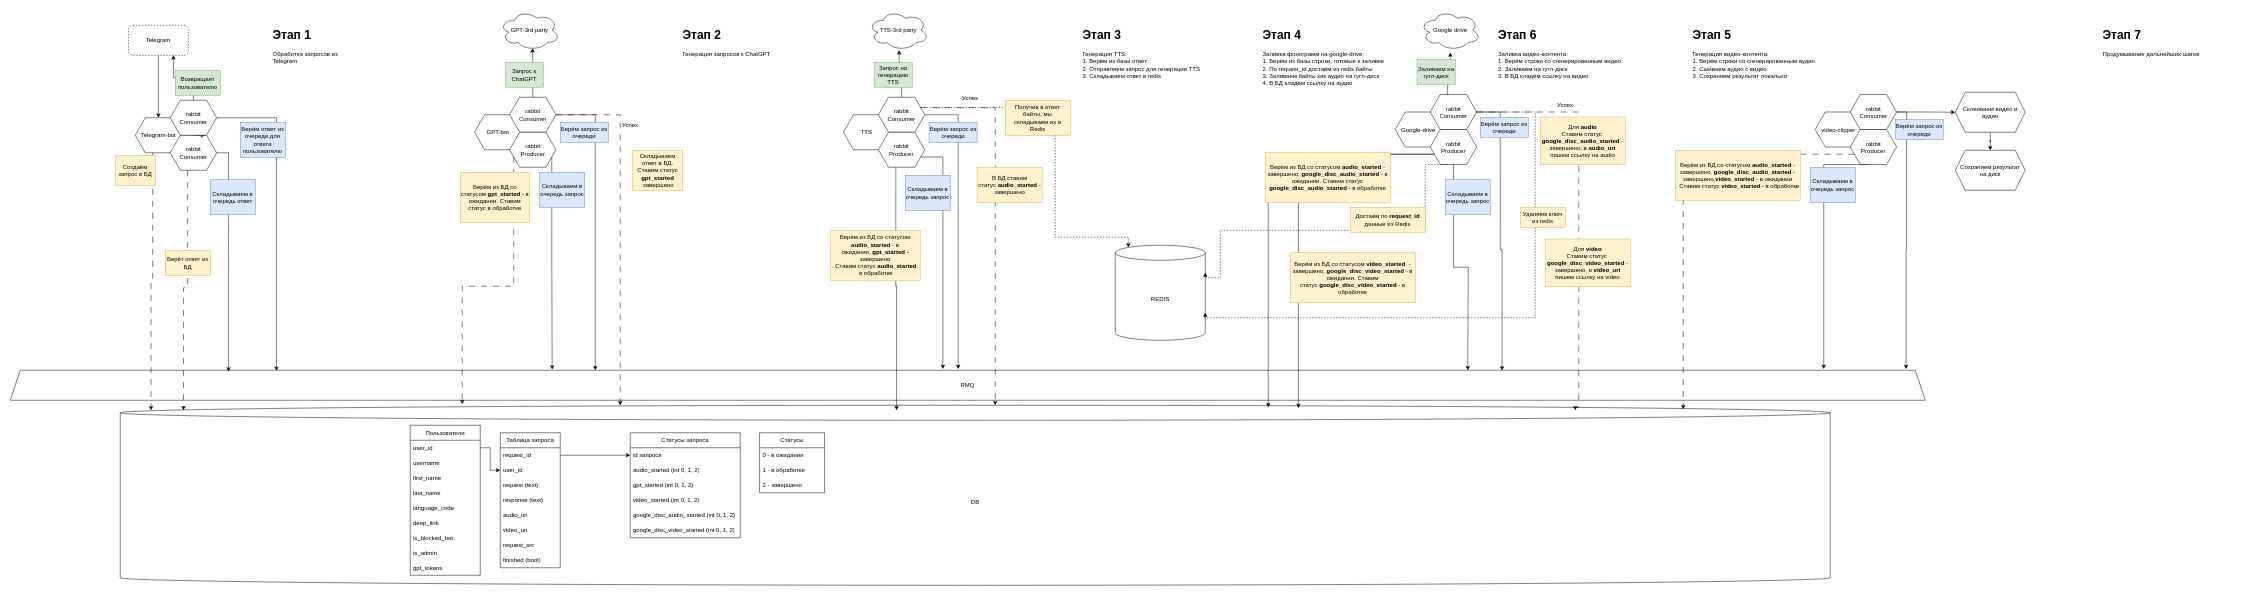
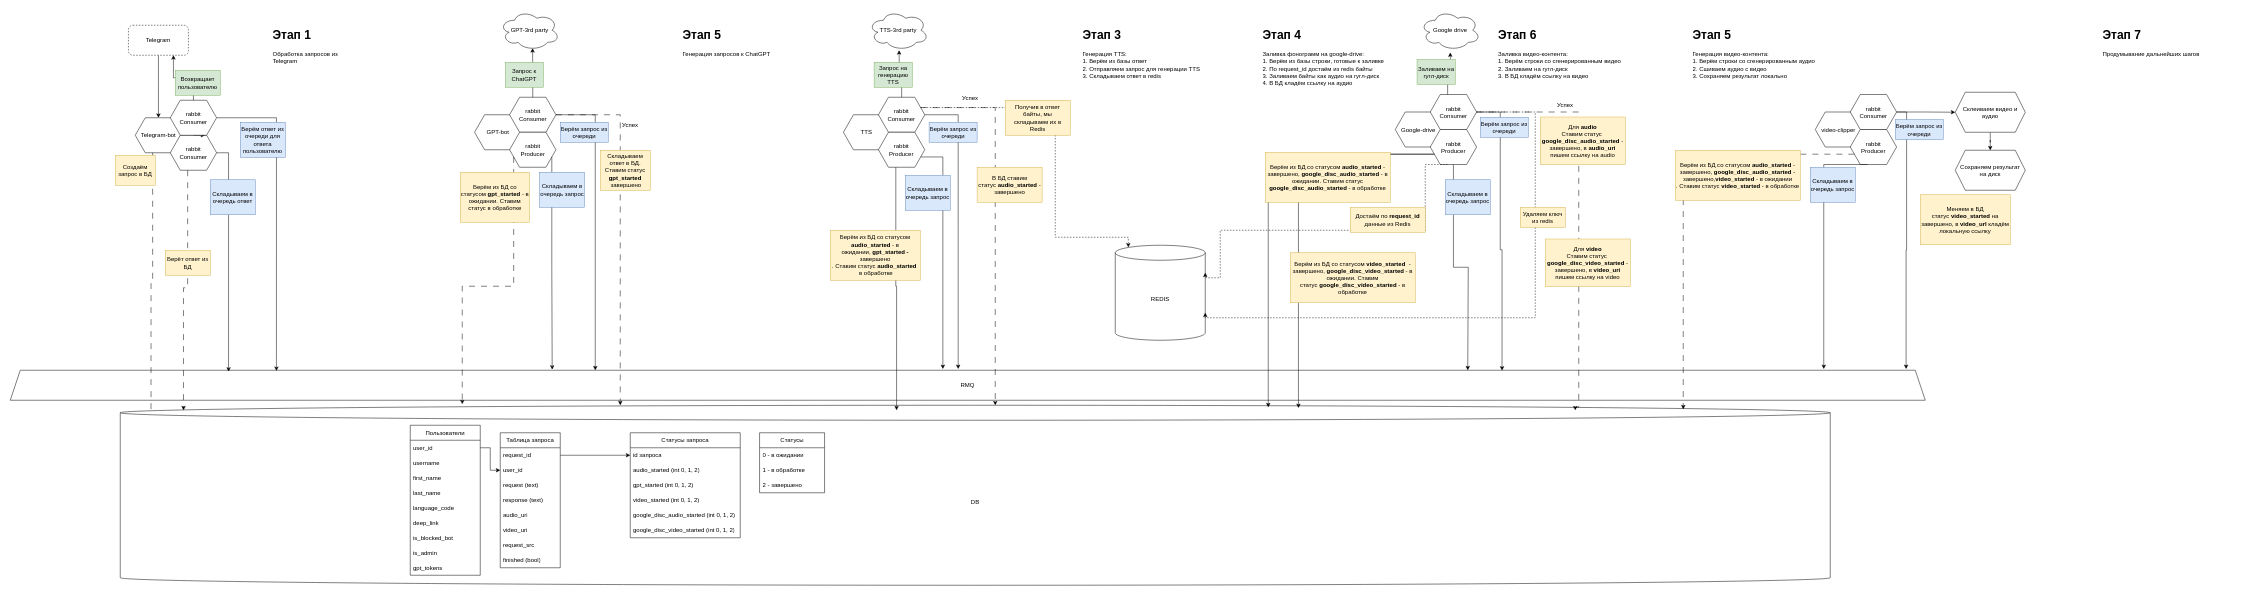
node "Этап 2 Генерация запросов к ChatGPT": label "Этап 2 Генерация запросов к ChatGPT" -> "Этап 5 Генерация запросов к ChatGPT"
node "Складываем ответ в БД. Ставим статус gpt_started завершено": moved (658, 170) -> (625, 170)
node "Меняем в БД статус video_started на завершено, в video_url кладём локальную ссылку": added
edge "Telegram-bot" -> "DB": arrowhead classic -> none
